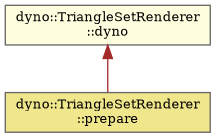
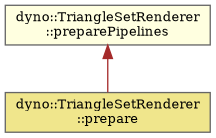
node "dyno::TriangleSetRenderer ::dyno": label "dyno::TriangleSetRenderer ::dyno" -> "dyno::TriangleSetRenderer ::preparePipelines"
